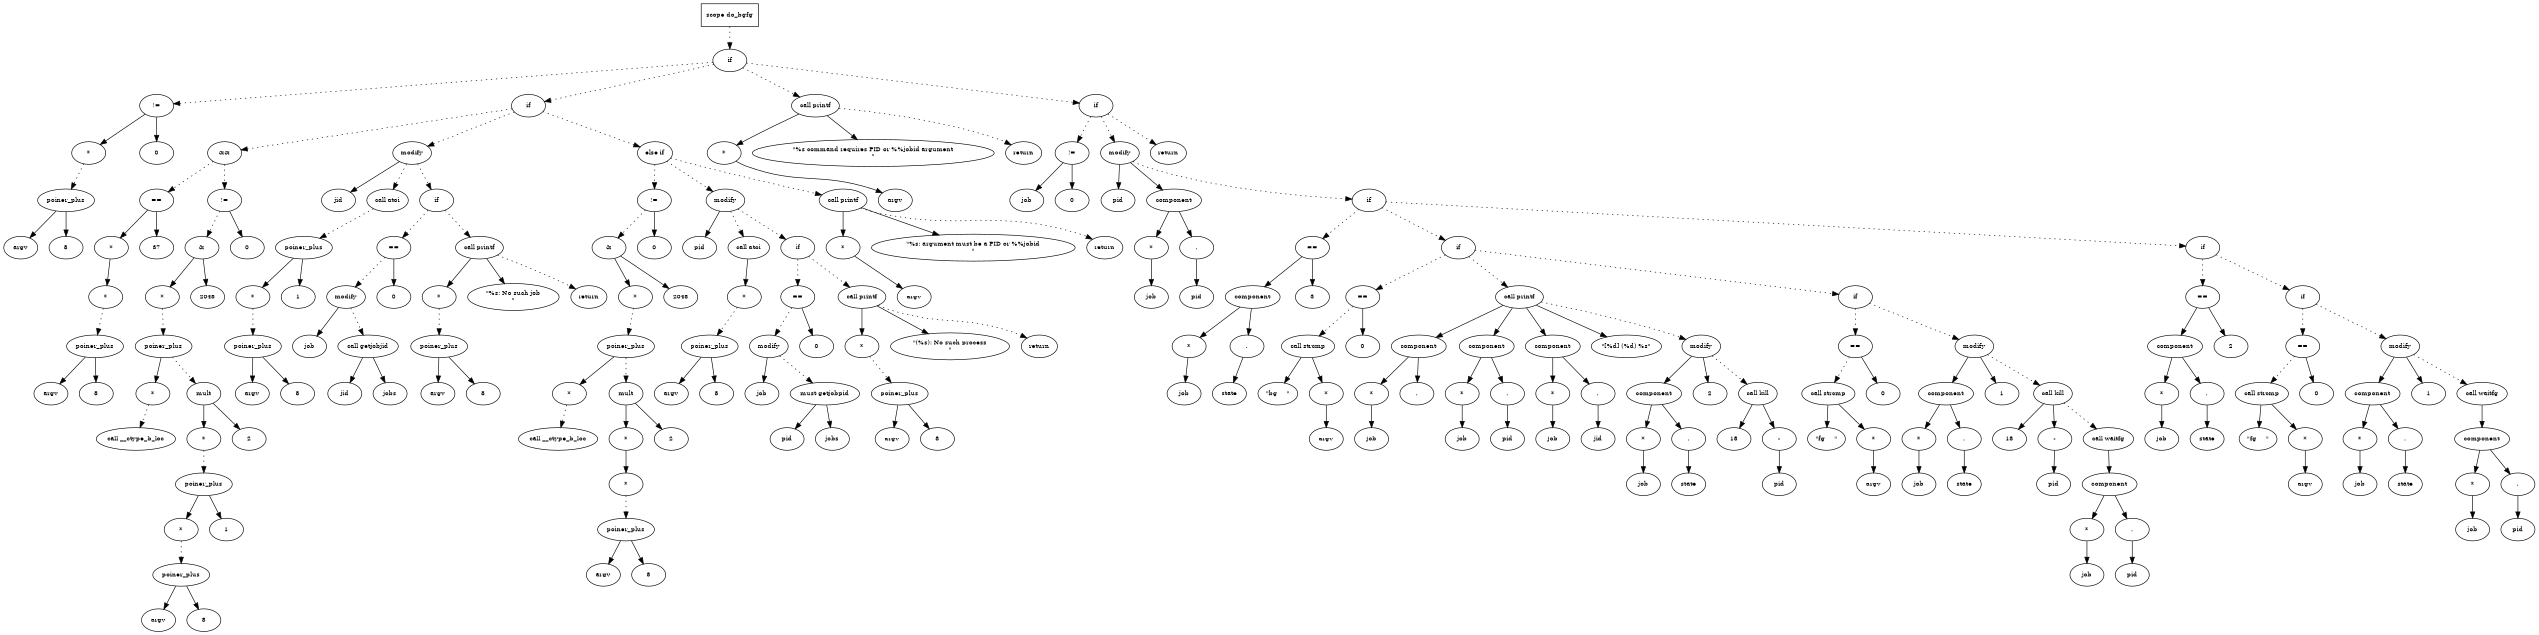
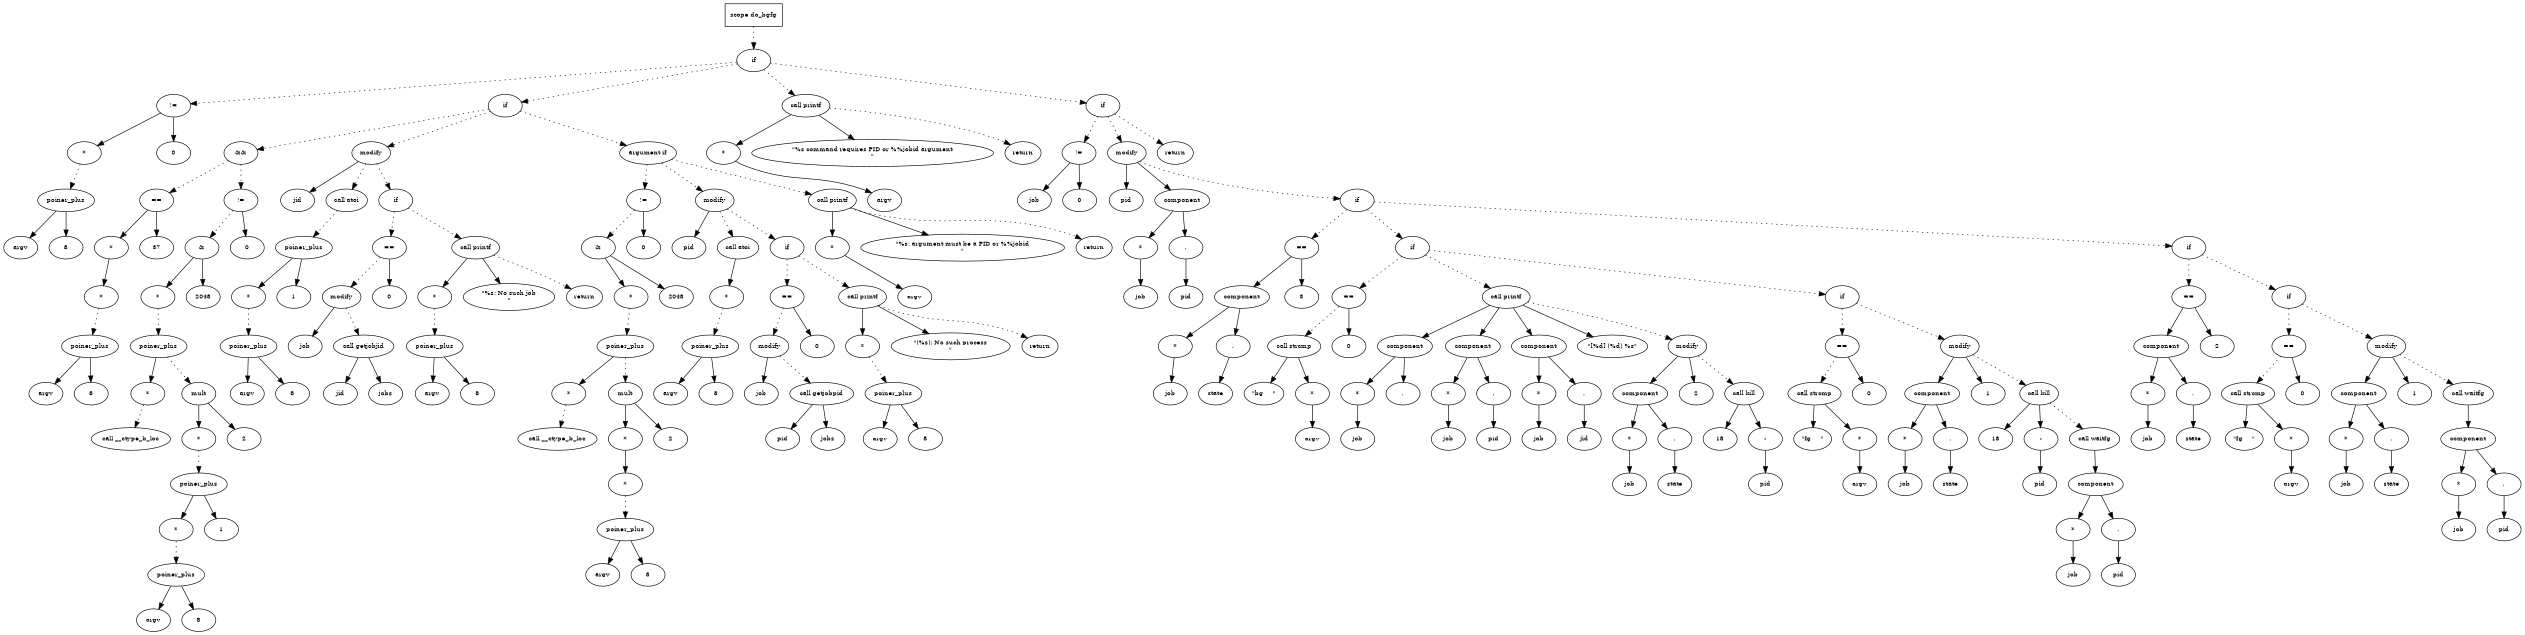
node "else if": label "else if" -> "argument if"
node "must getjobpid": label "must getjobpid" -> "call getjobpid"
